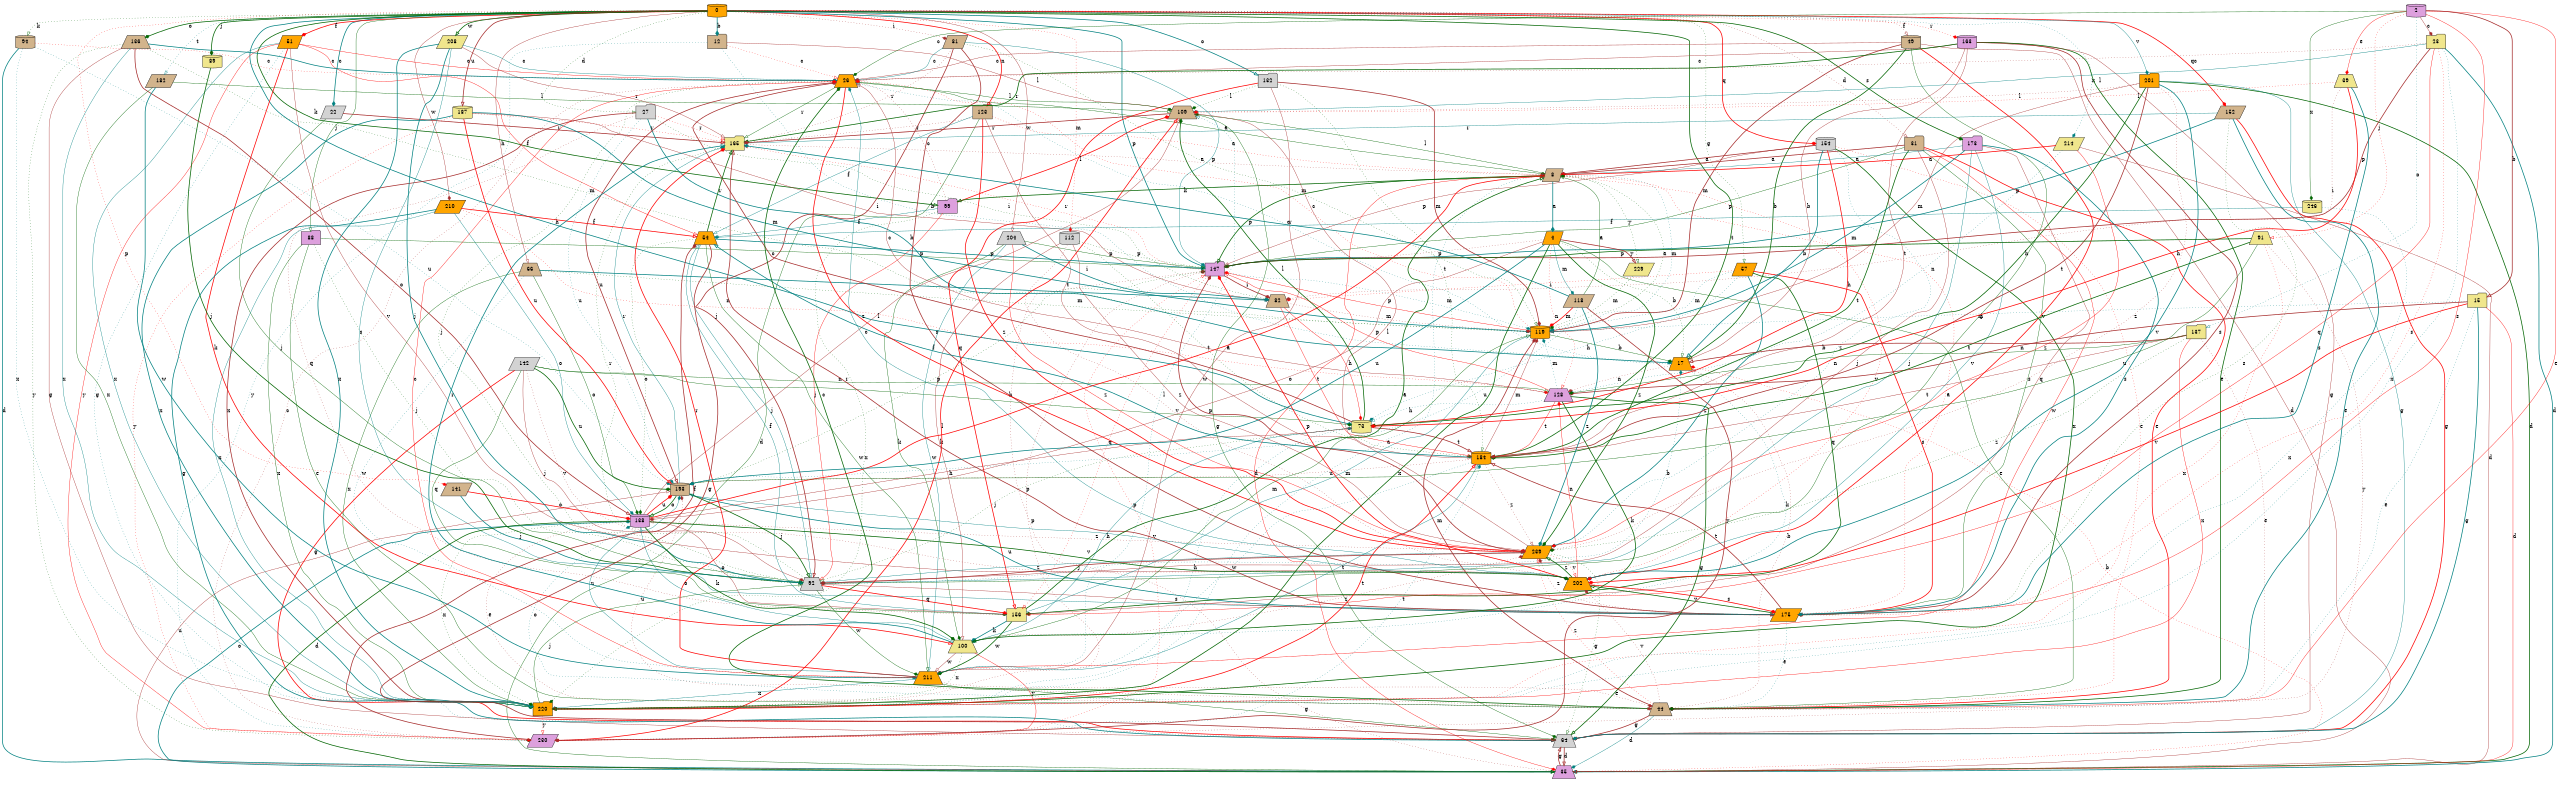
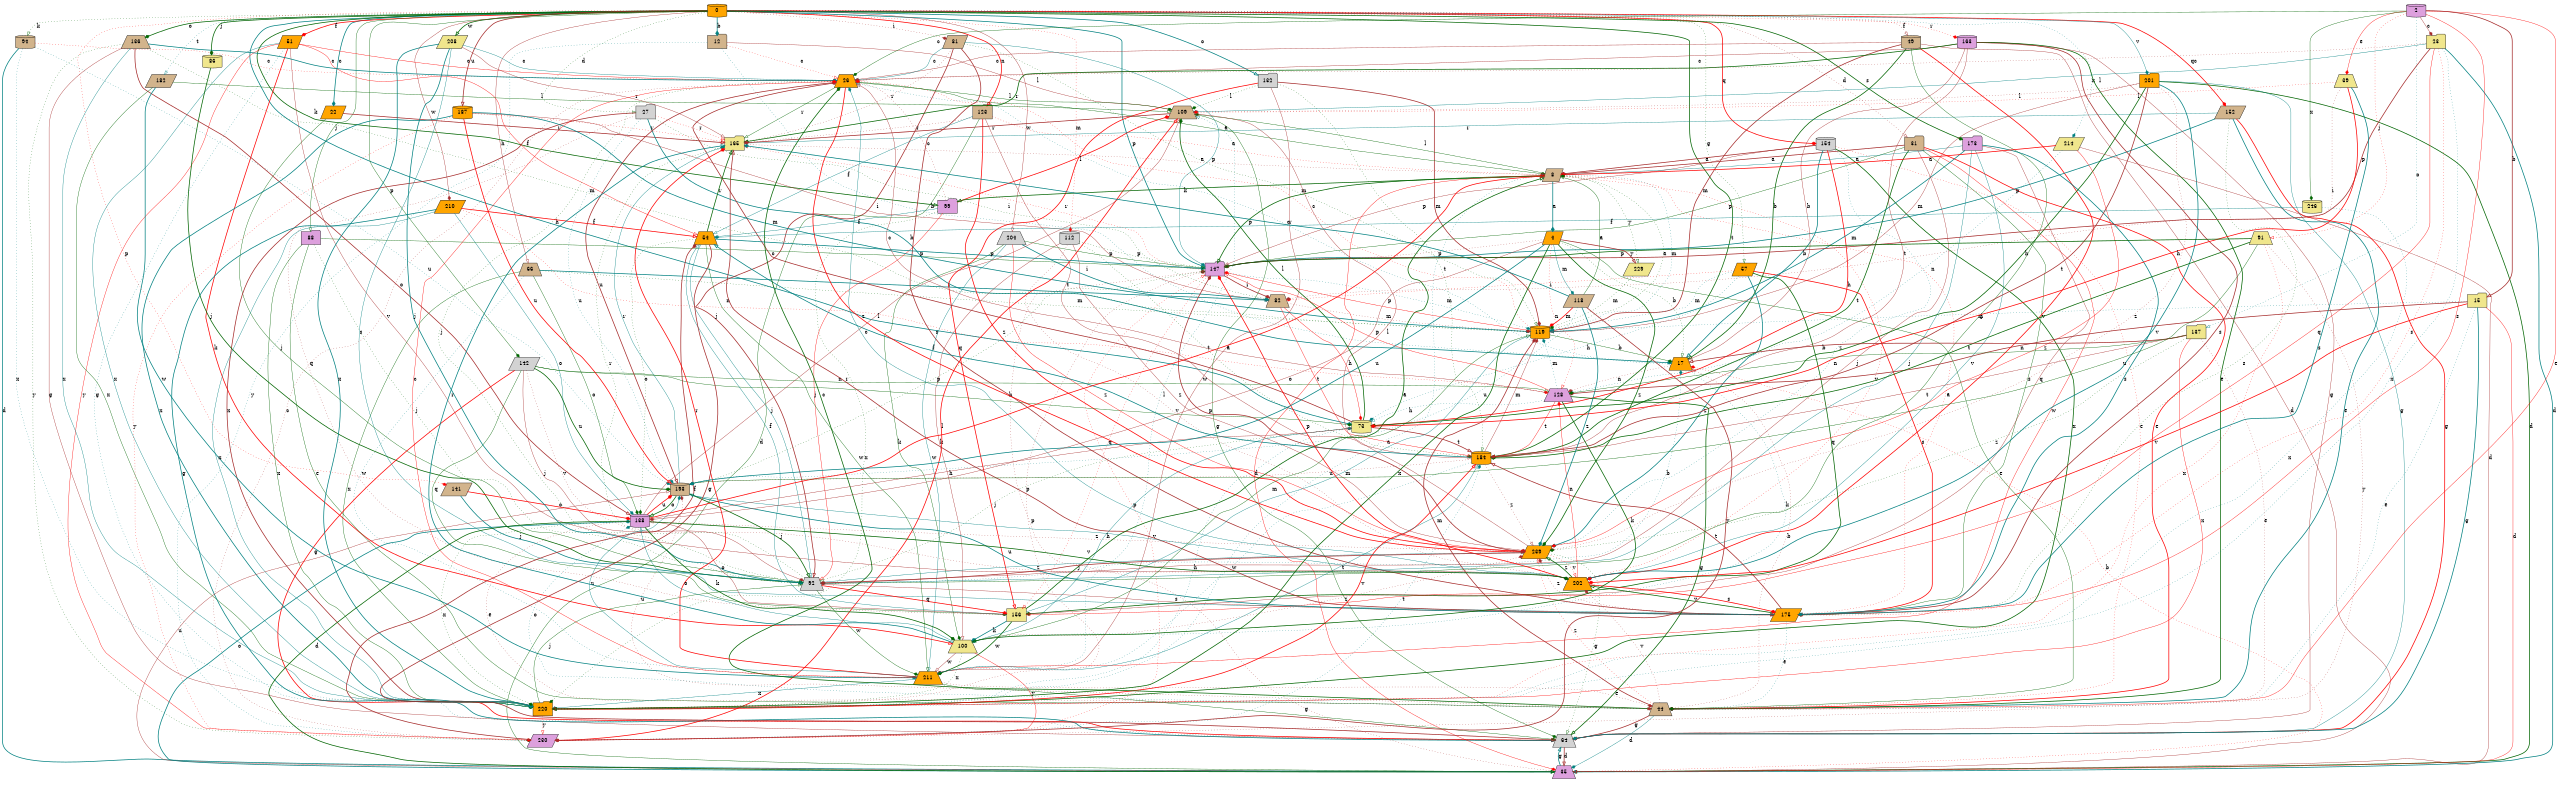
edge "0" -> "142": added, label "p"
node "89": label "89" -> "86"
node "22": fillcolor lightgrey -> orange
node "187": fillcolor khaki -> orange
edge "220" -> "184": label "t" -> "v"
edge "35" -> "64": color brown -> teal
